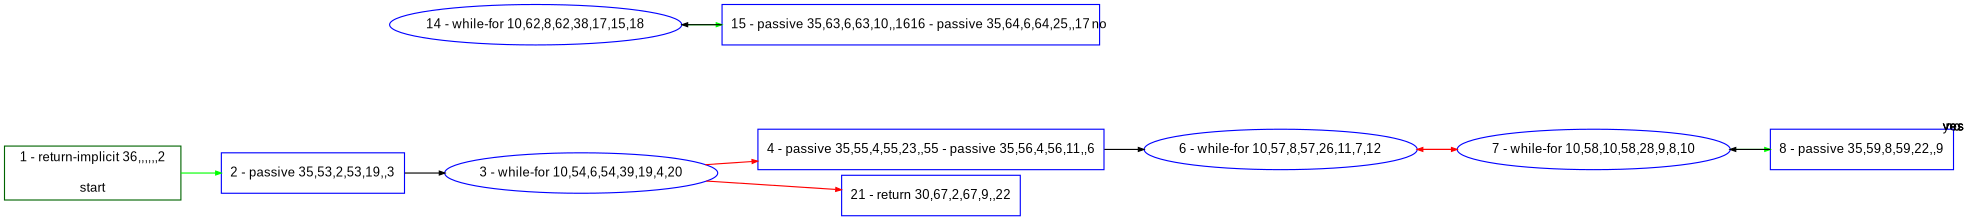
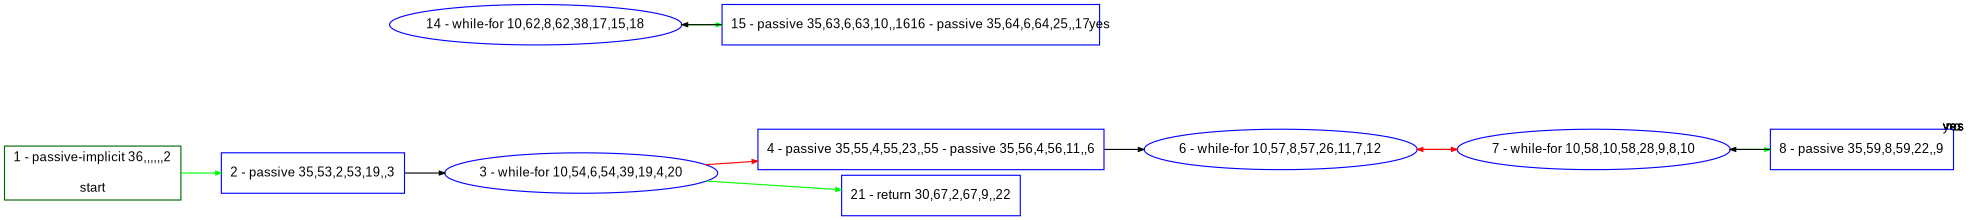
edge "14 - while-for 10,62,8,62,38,17,15,18" -> "15 - passive 35,63,6,63,10,,1616 - passive 35,64,6,64,25,,17": label "no" -> "yes"
node "1 - return-implicit 36,,,,,,2 start": label "1 - return-implicit 36,,,,,,2 start" -> "1 - passive-implicit 36,,,,,,2 start"
edge "3 - while-for 10,54,6,54,39,19,4,20" -> "21 - return 30,67,2,67,9,,22": color #ff0000 -> #00ff00
